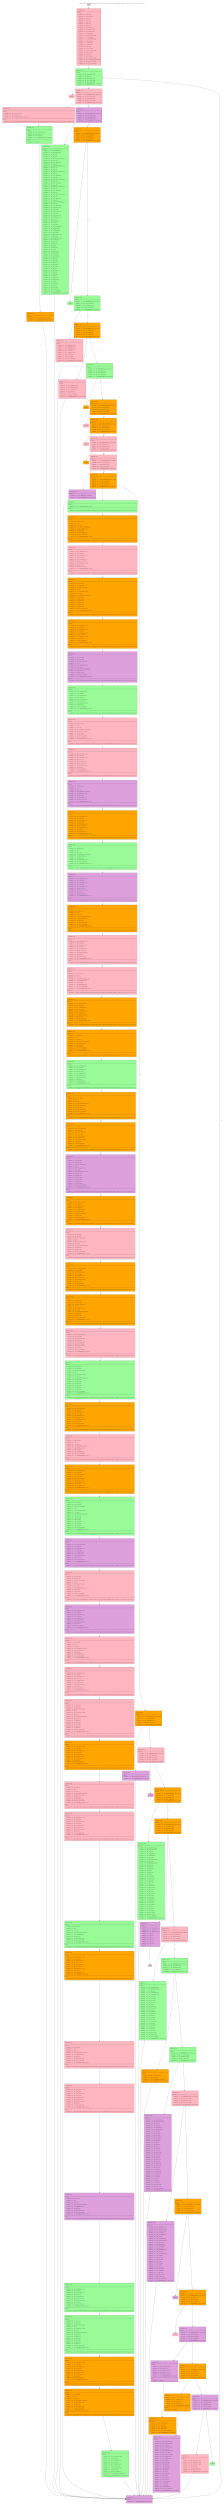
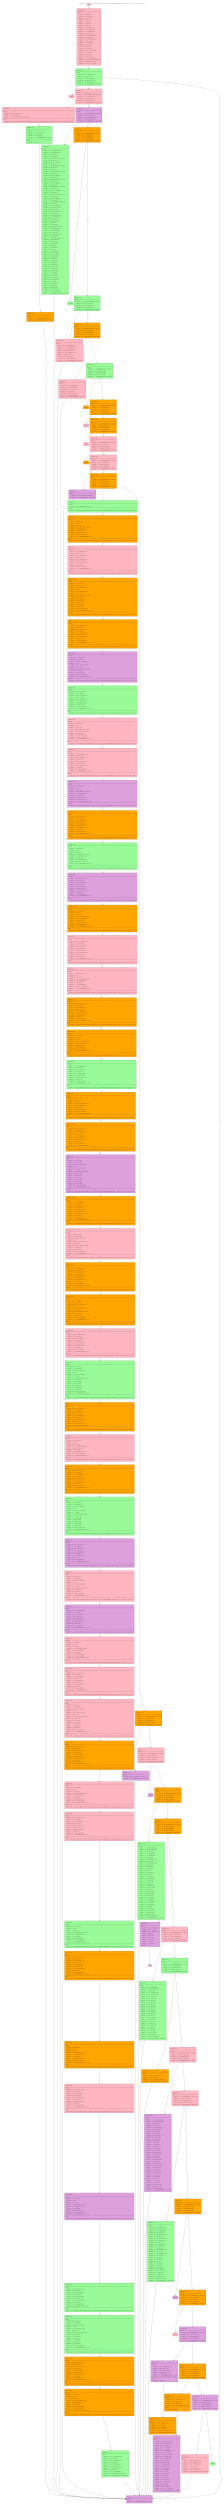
node "0x402630 [40]": fillcolor lightpink -> orange
node "0x401a55 [25]": fillcolor palegreen -> lightpink
node "0x402829 [120]": fillcolor plum -> palegreen
